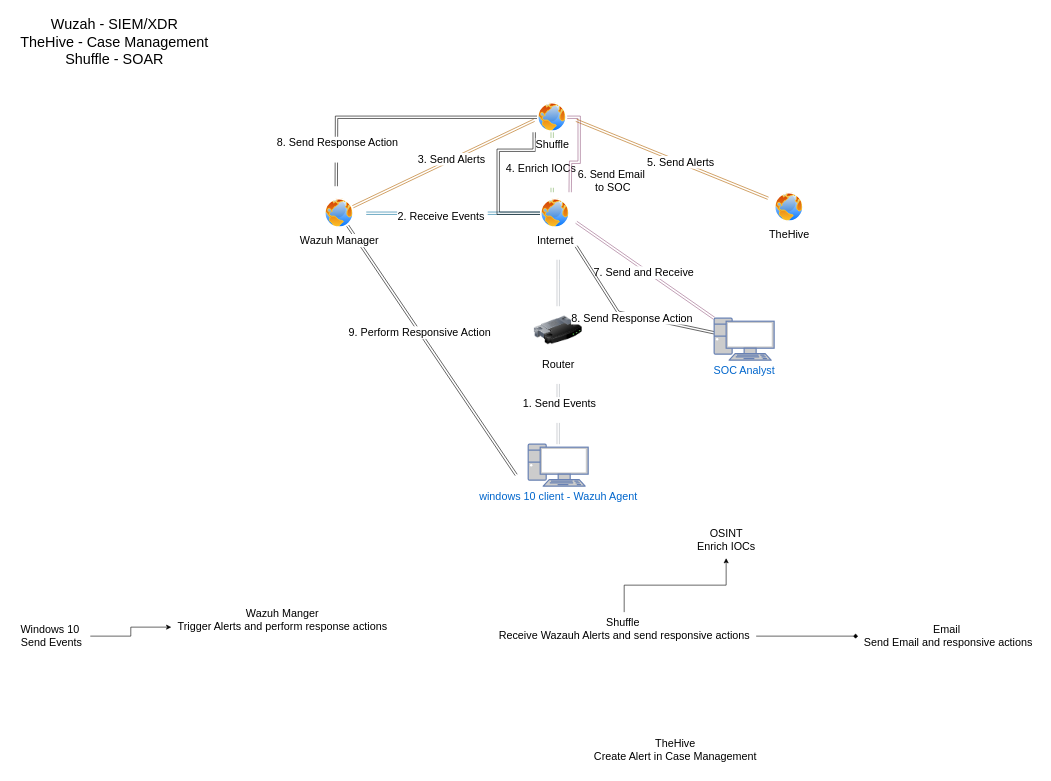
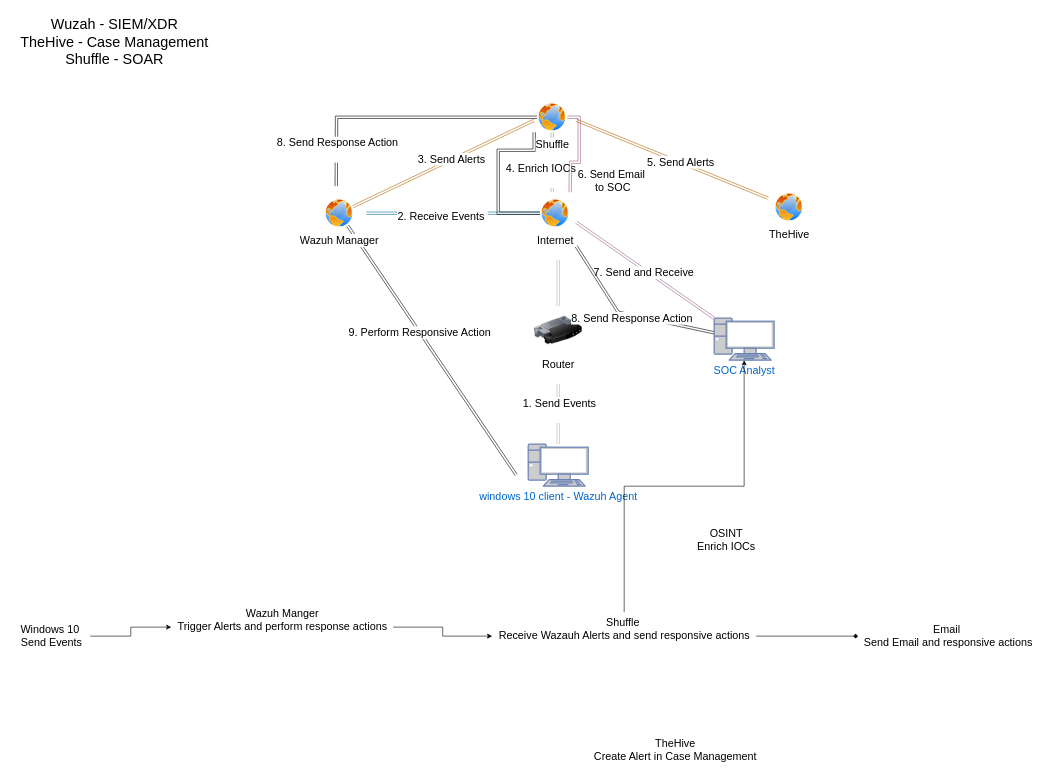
edge "Shuffle Receive Wazauh Alerts and send responsive actions" -> "OSINT Enrich IOCs": now "Shuffle Receive Wazauh Alerts and send responsive actions" -> "SOC Analyst"
edge "Wazuh Manger Trigger Alerts and perform response actions" -> "Shuffle Receive Wazauh Alerts and send responsive actions": added
